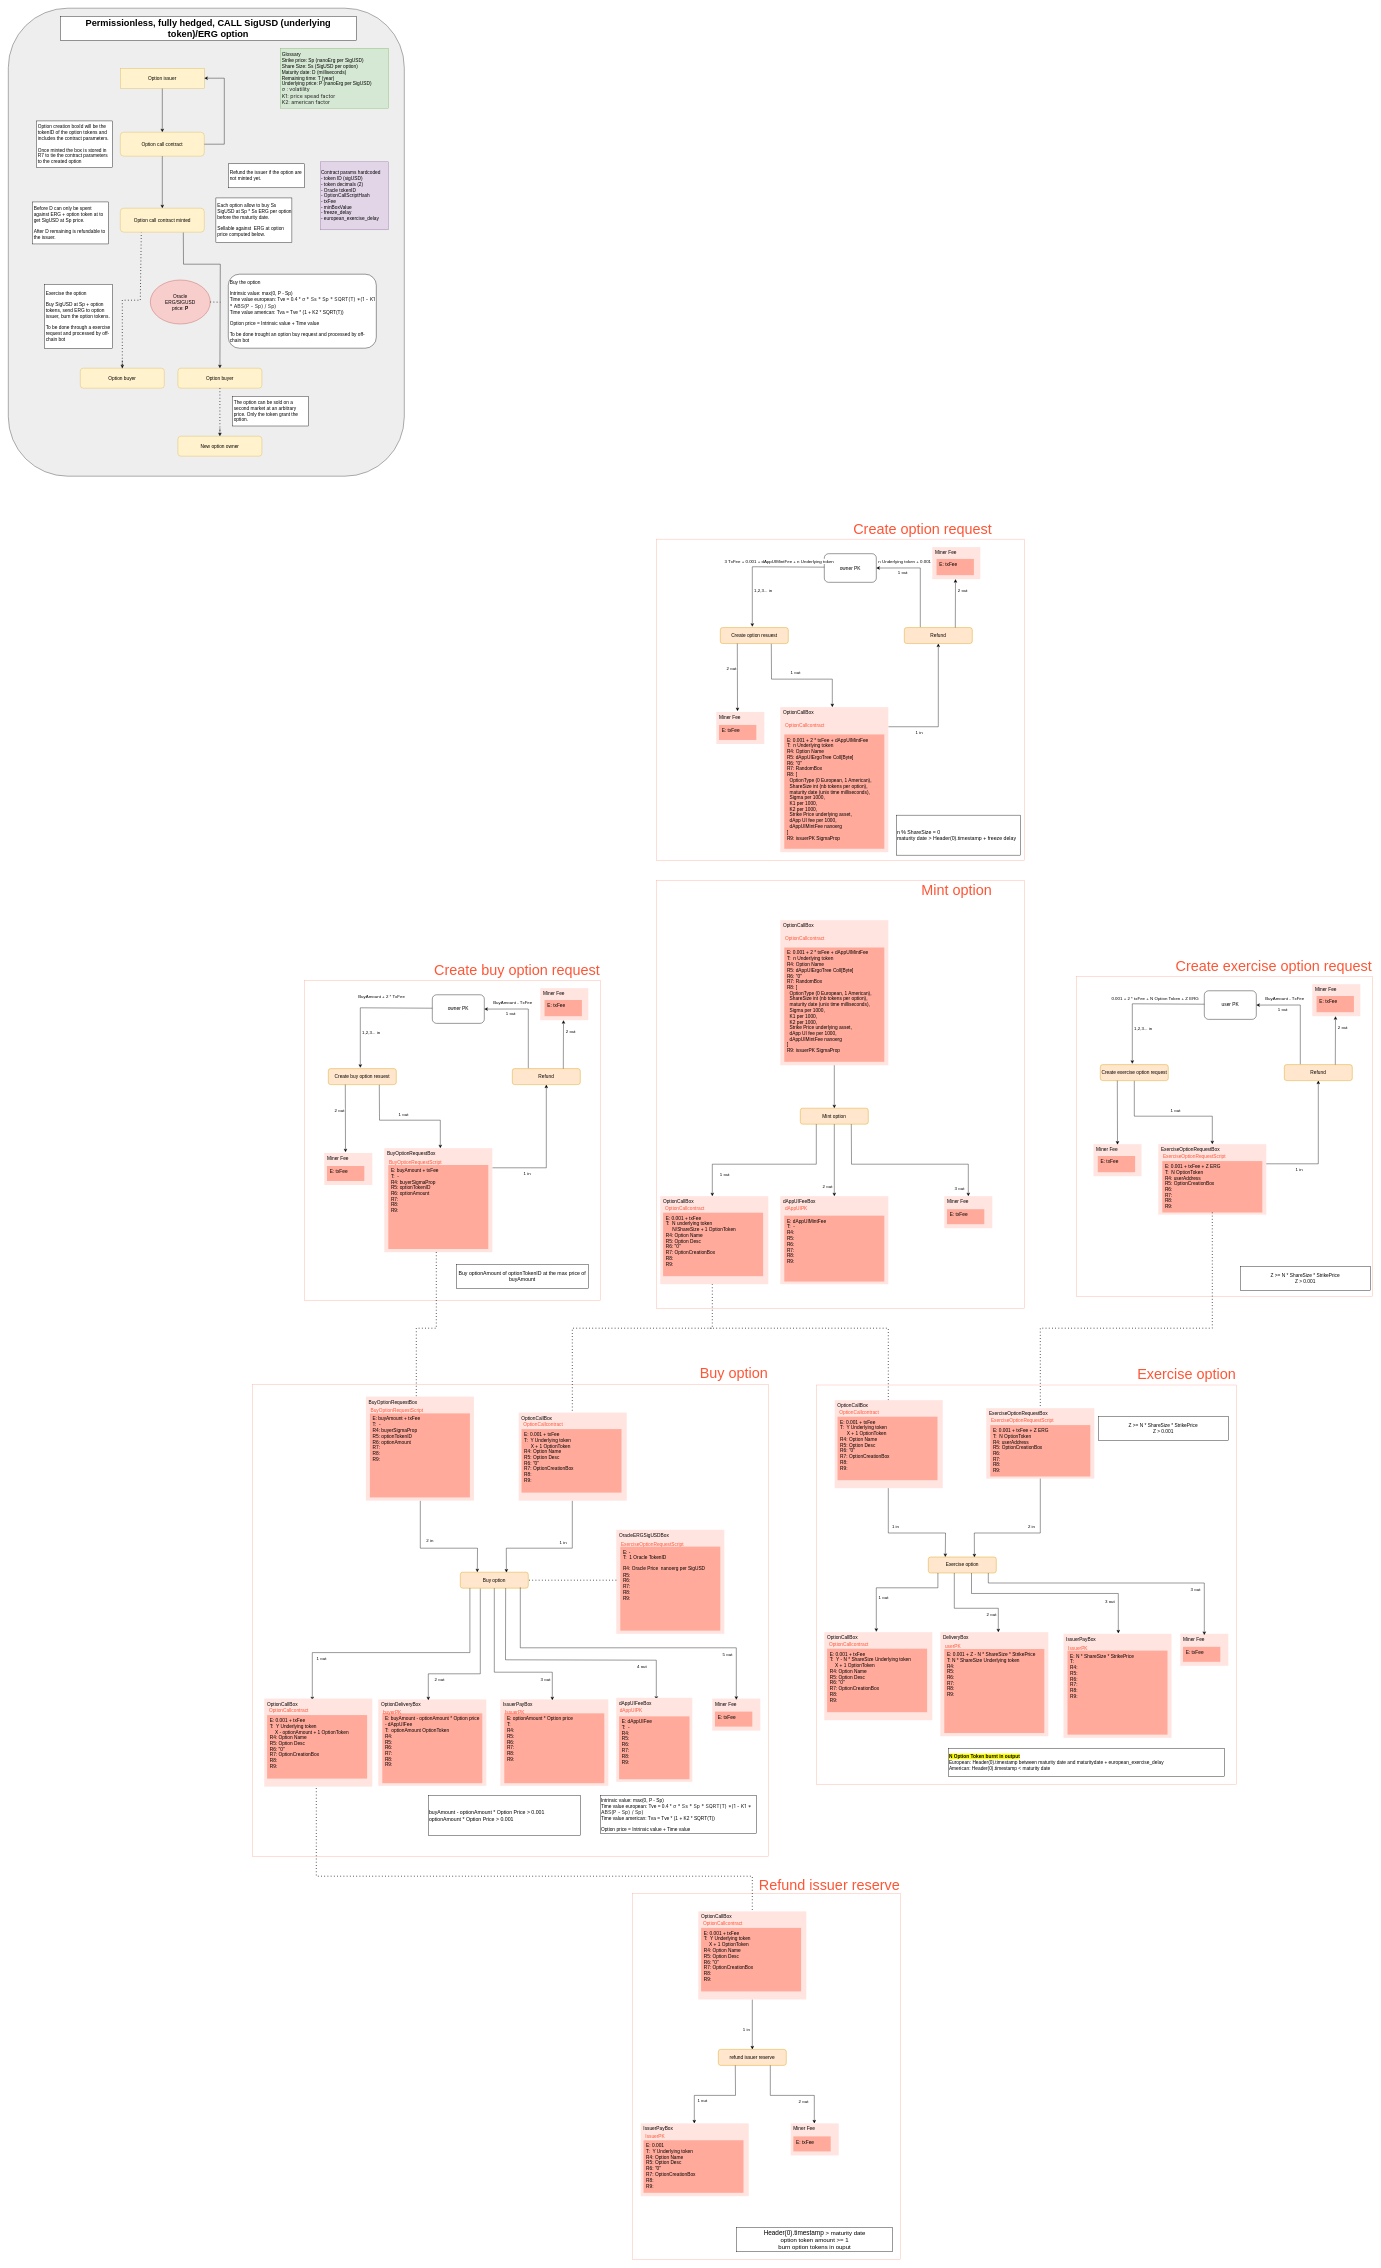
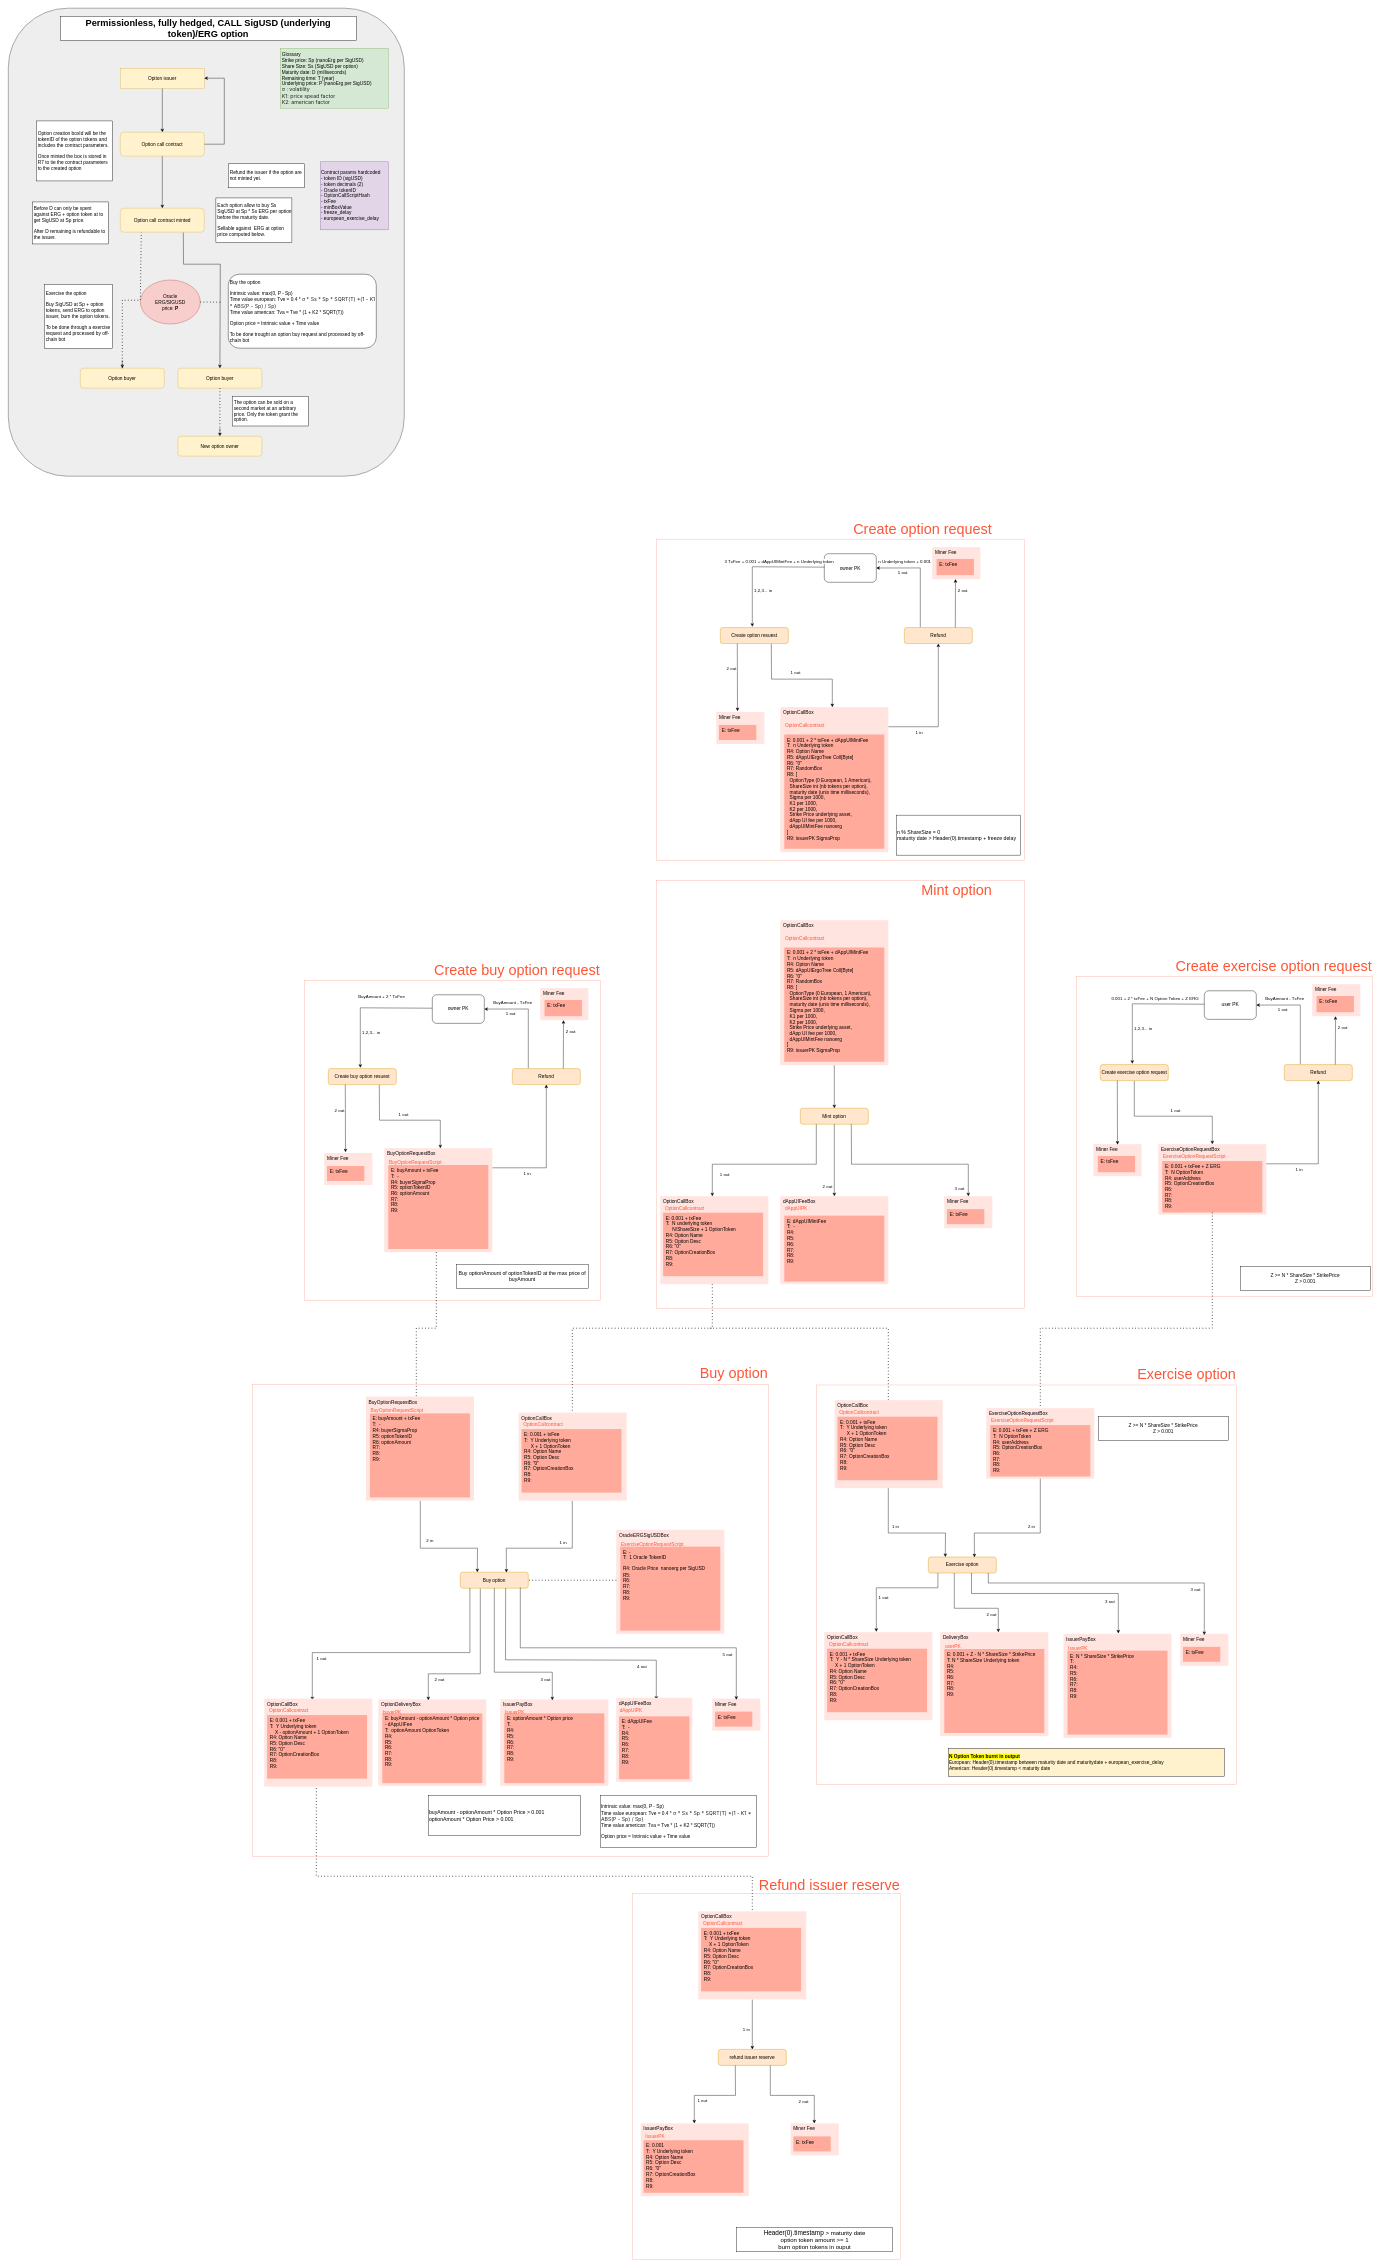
node "Option creation boxId will be the tokenID of the option tokens and includes the contract parameters. Once minted the box is stored in R7 to tie the contract parameters to the created option": size 76x47 -> 76x60
node "Oracle ERG/SIGUSD price: P": moved (180, 302) -> (170, 302)
node "N Option Token burnt in output European: Header(0).timestamp between maturity date and maturitydate + european_exercise_delay American: Header(0).timestamp < maturity date": fillcolor #ffffff -> #fff2cc
node "Intrinsic value: max(0, P - Sp)Time value european: Tve = 0.4 * σ * Ss * Sp * SQRT(T) *(1 - K1 * ABS(P - Sp) / Sp) Time value american: Tva = Tve * (1 + K2 * SQRT(T)) Option price = Intrinsic value + Time value": size 156x38 -> 156x52
